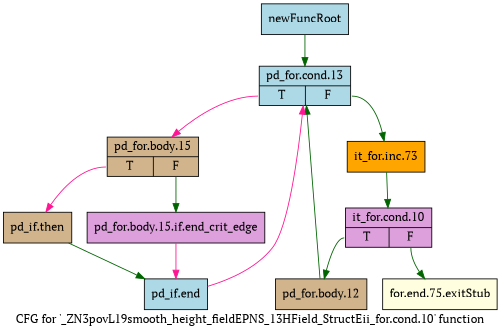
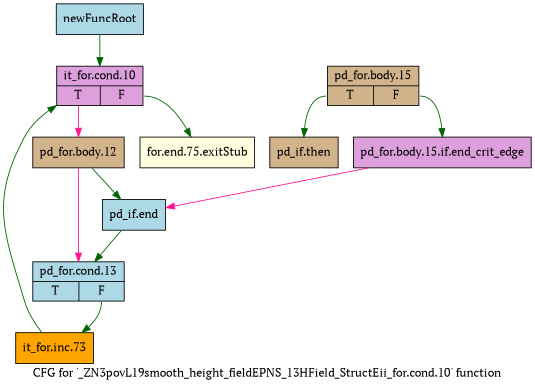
edge "newFuncRoot" -> "pd_for.cond.13": now "newFuncRoot" -> "it_for.cond.10"
edge "pd_for.cond.13" -> "pd_for.body.15": removed
edge "pd_for.body.15" -> "pd_if.then": color deeppink -> darkgreen
edge "pd_for.body.12" -> "pd_for.cond.13": color darkgreen -> deeppink
edge "pd_if.end" -> "pd_for.cond.13": color deeppink -> darkgreen
edge "it_for.cond.10" -> "pd_for.body.12": color darkgreen -> deeppink
edge "pd_if.then" -> "pd_if.end": now "pd_for.body.12" -> "pd_if.end"
